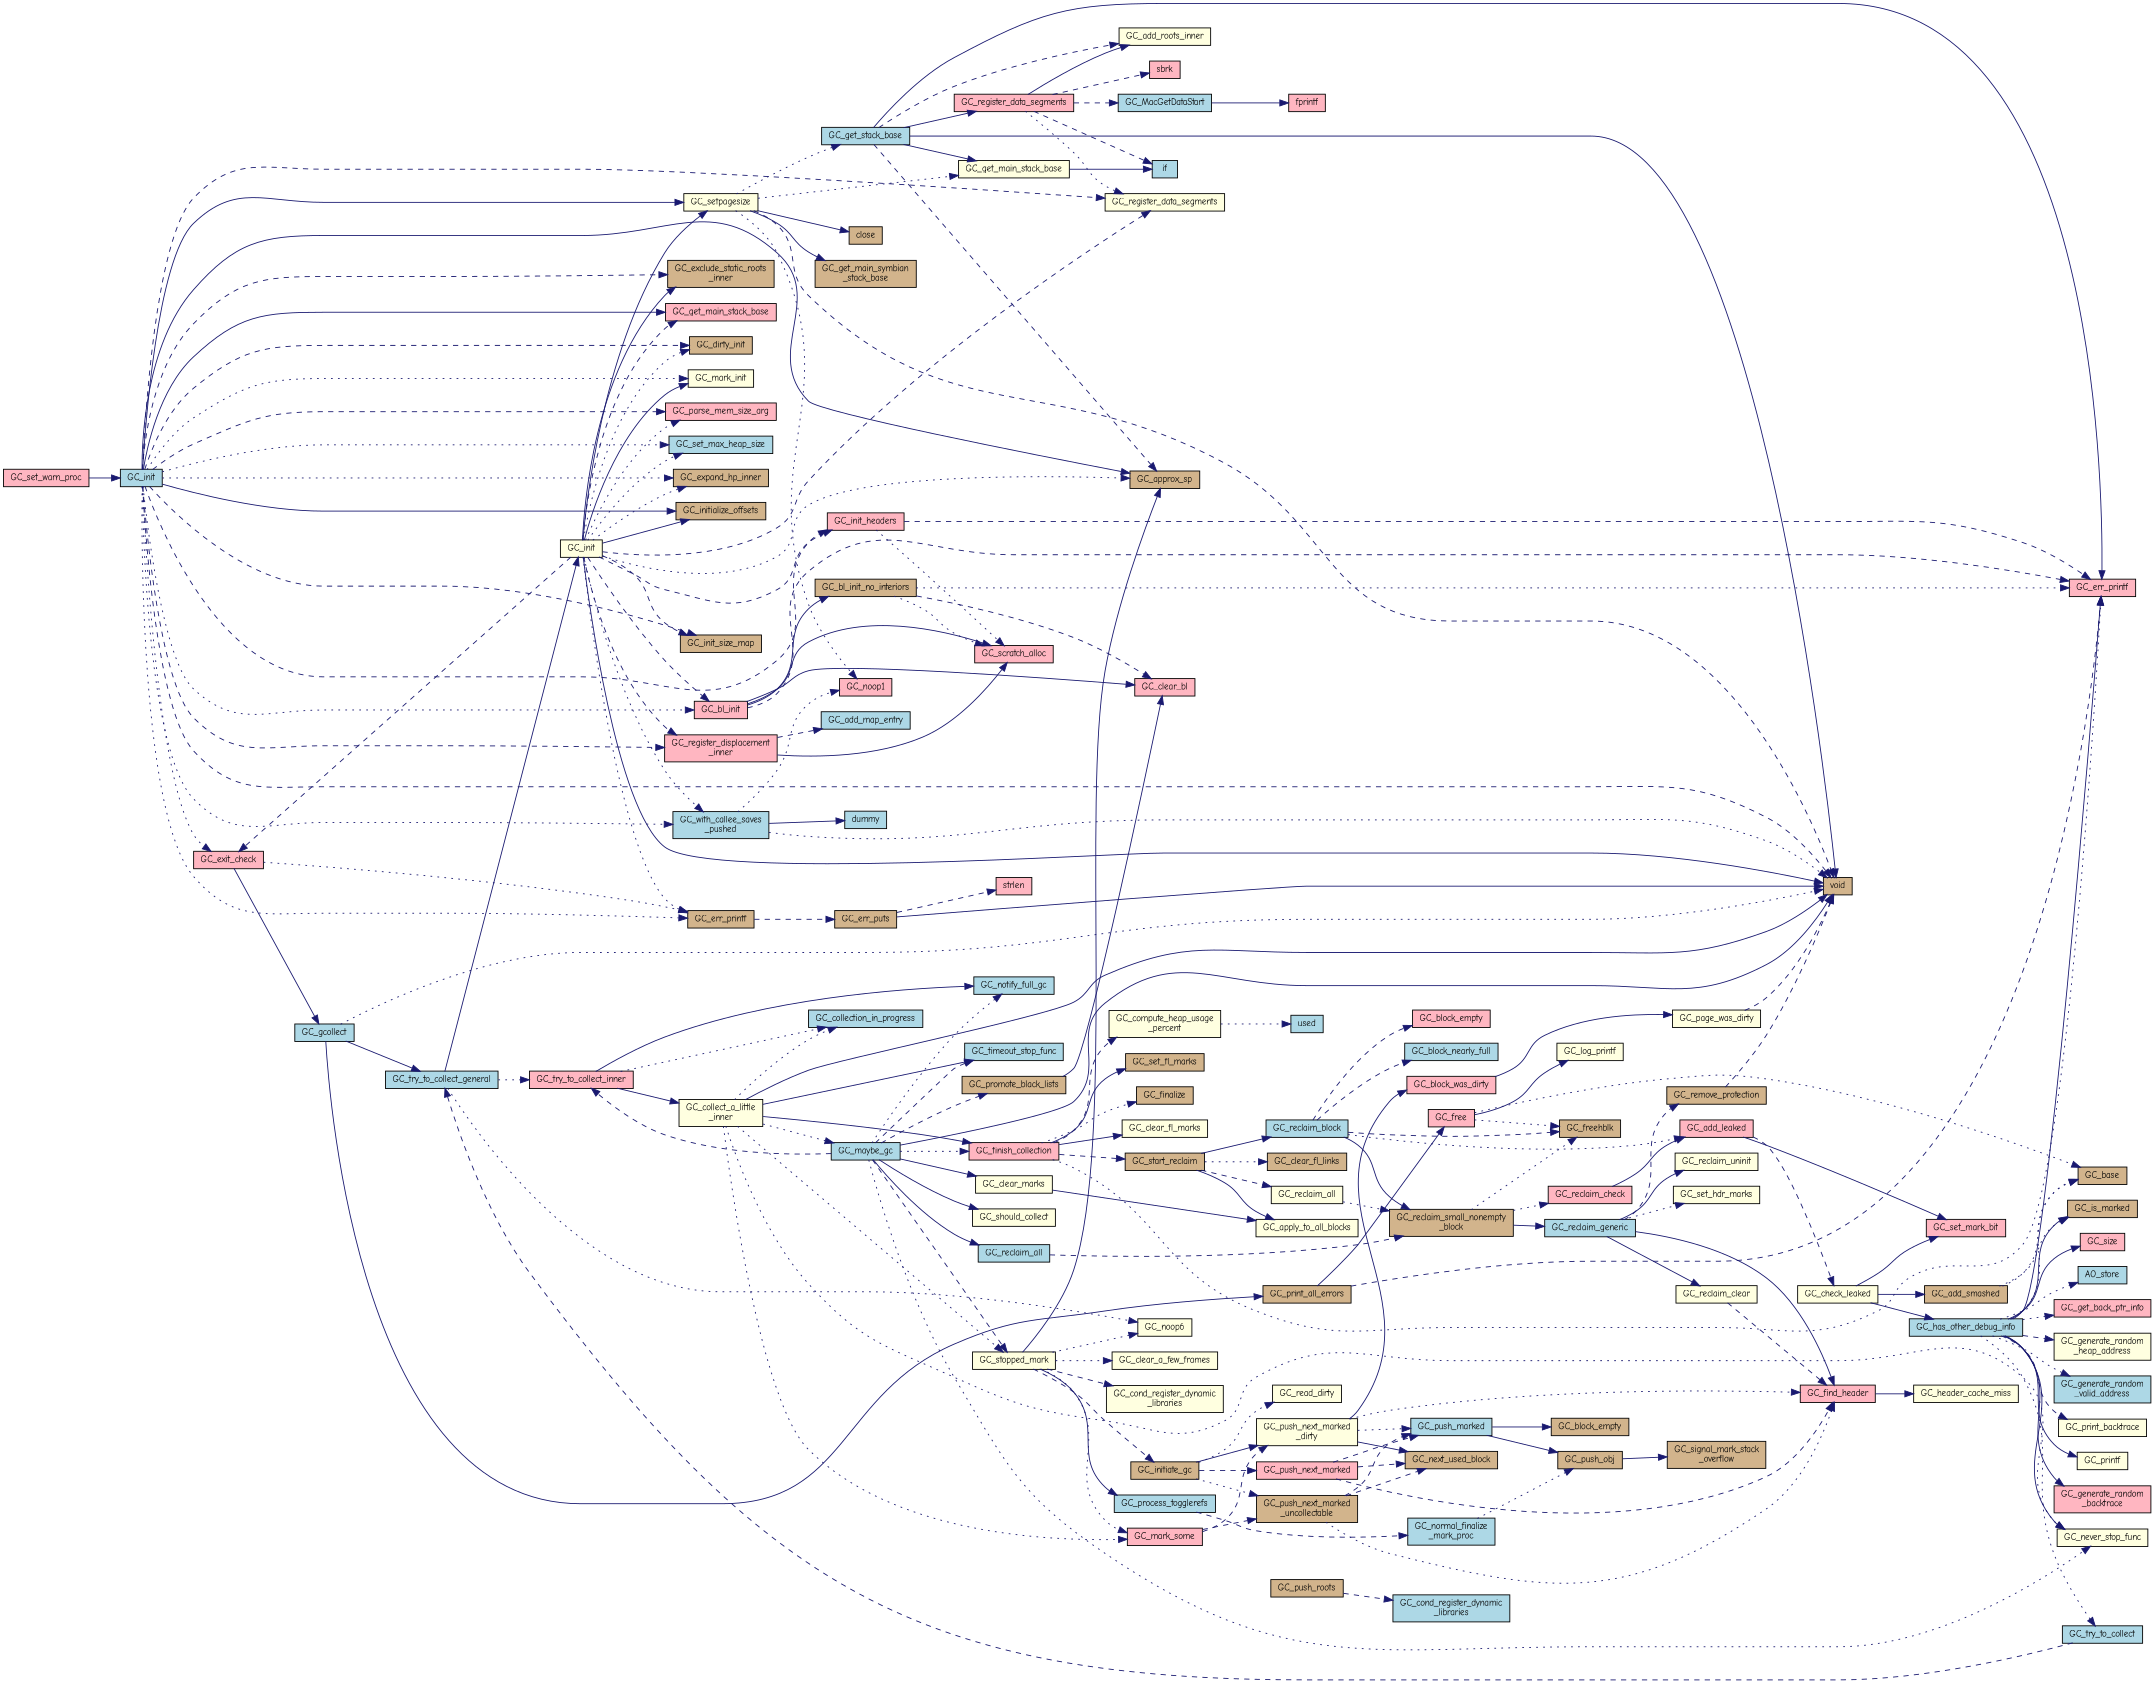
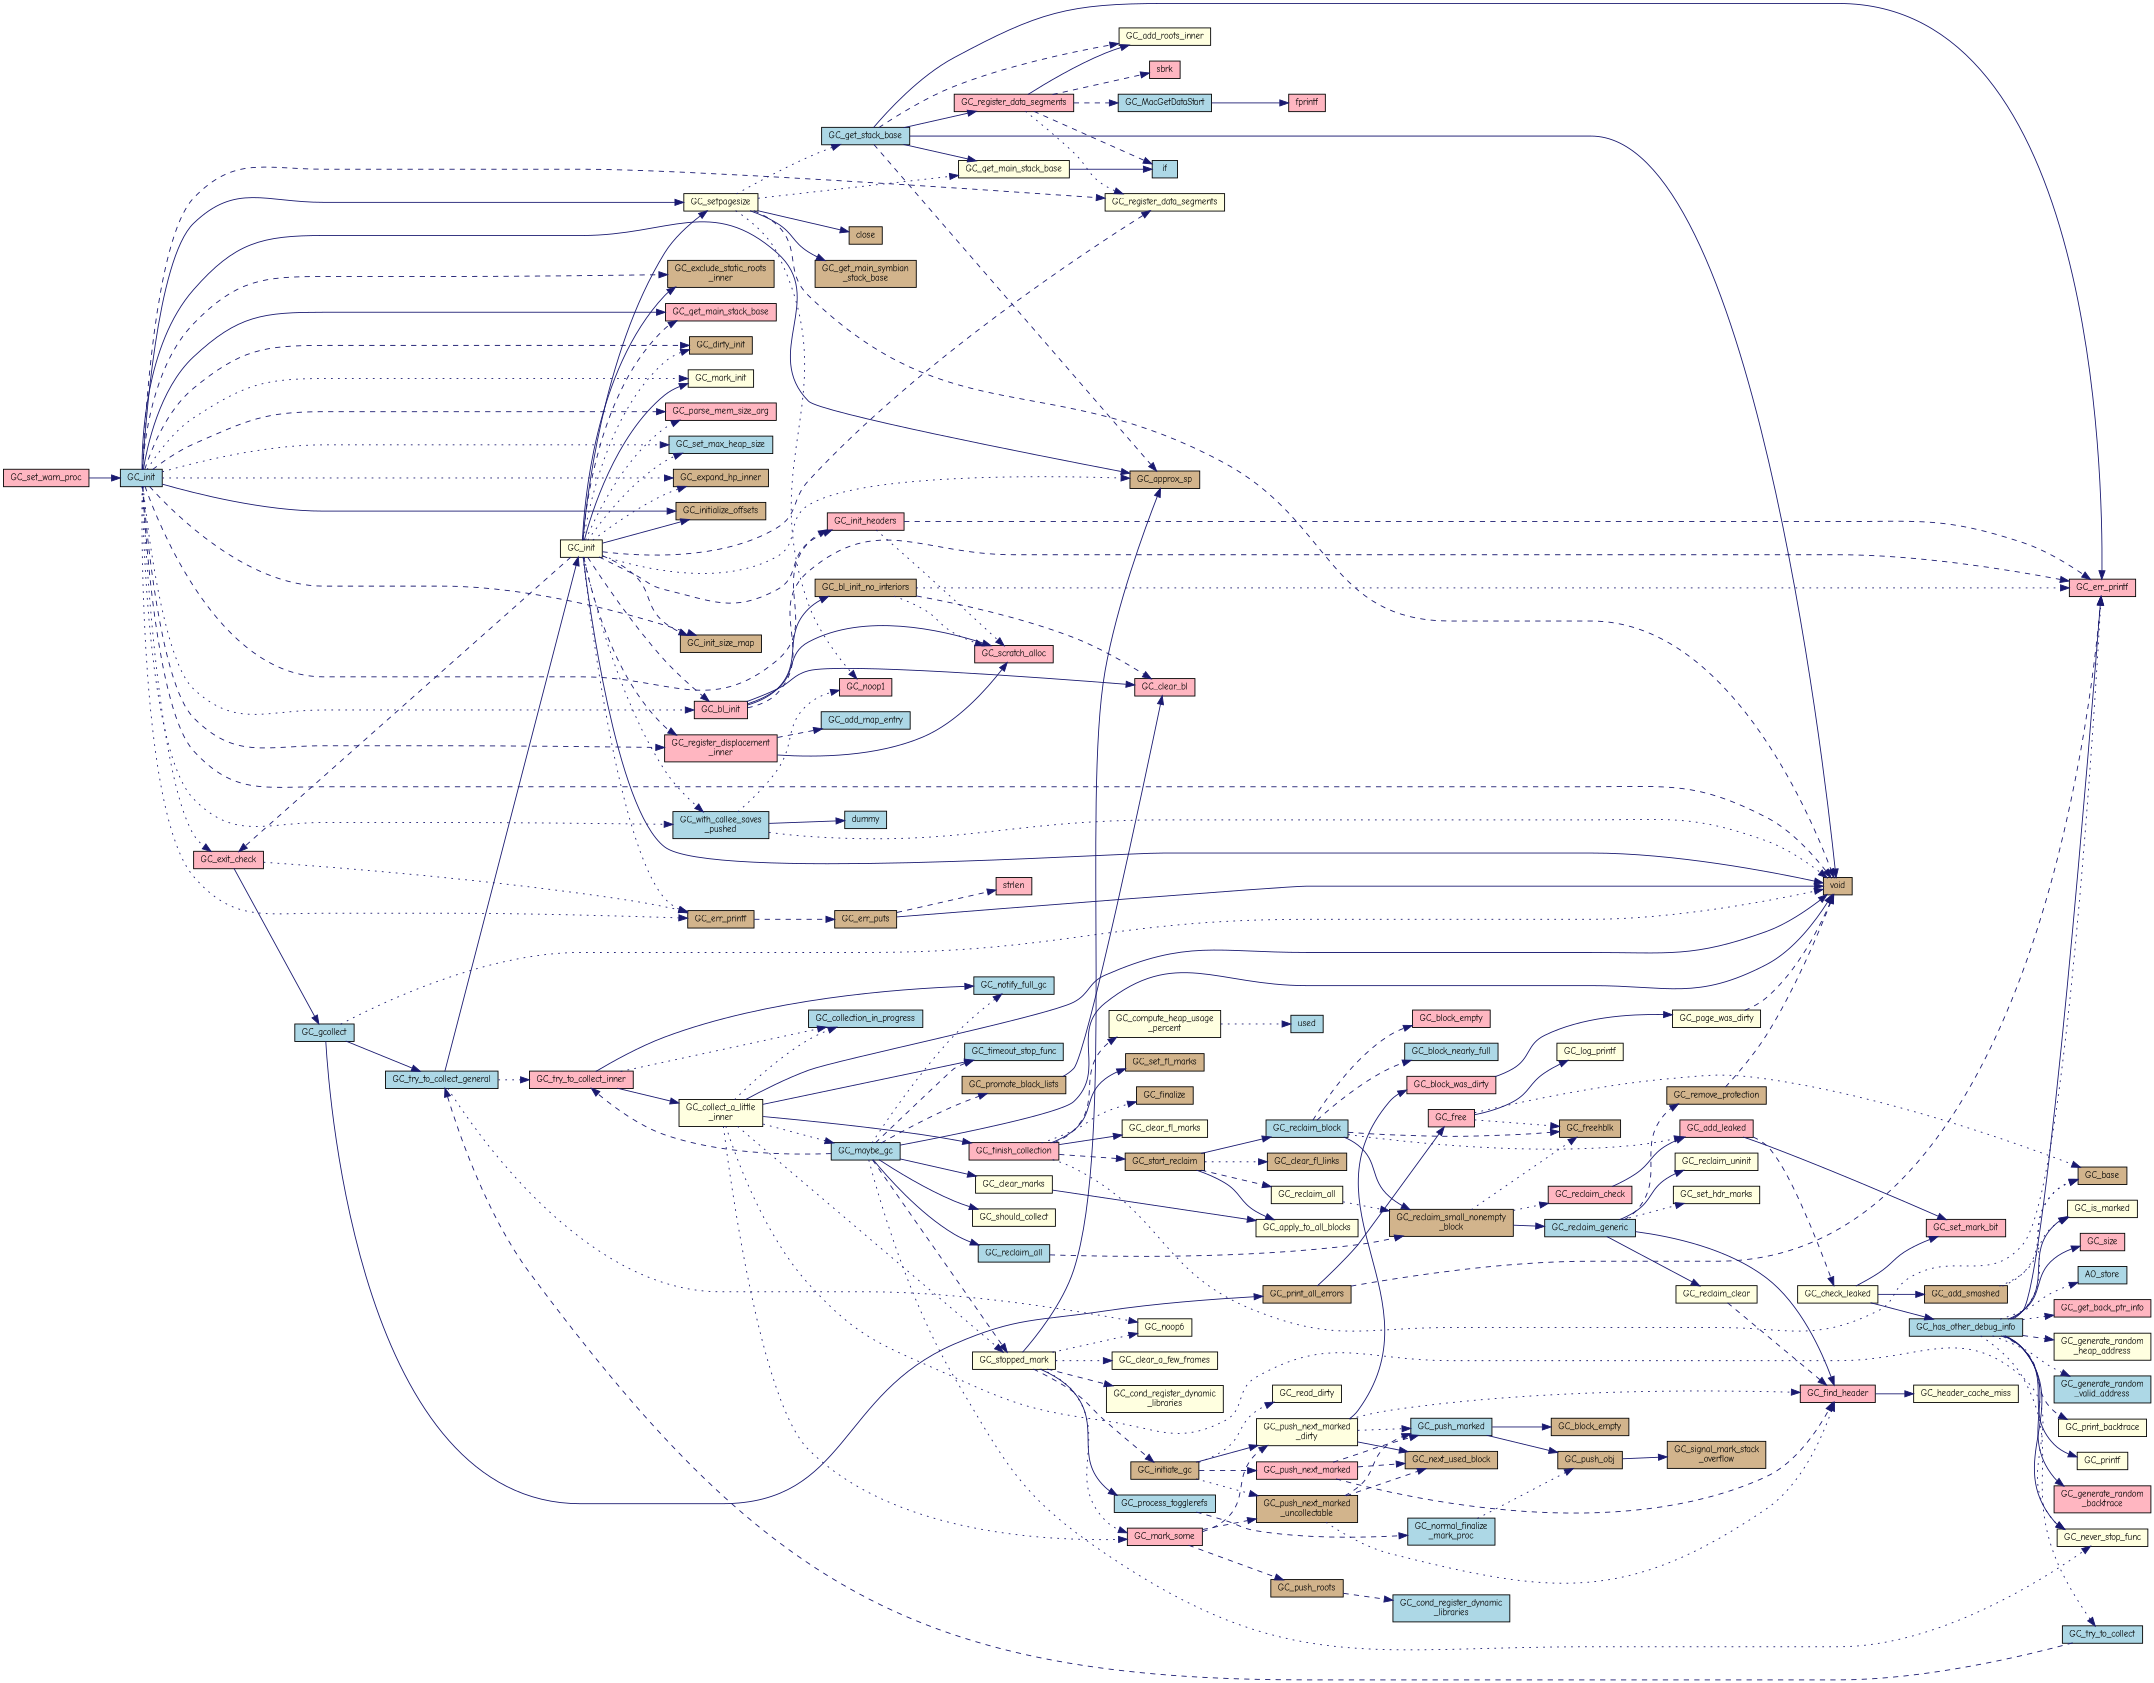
edge "GC_maybe_gc" -> "GC_finish_collection": removed
node "GC_is_marked": fillcolor tan -> lightyellow
edge "GC_mark_some" -> "GC_push_roots": added
